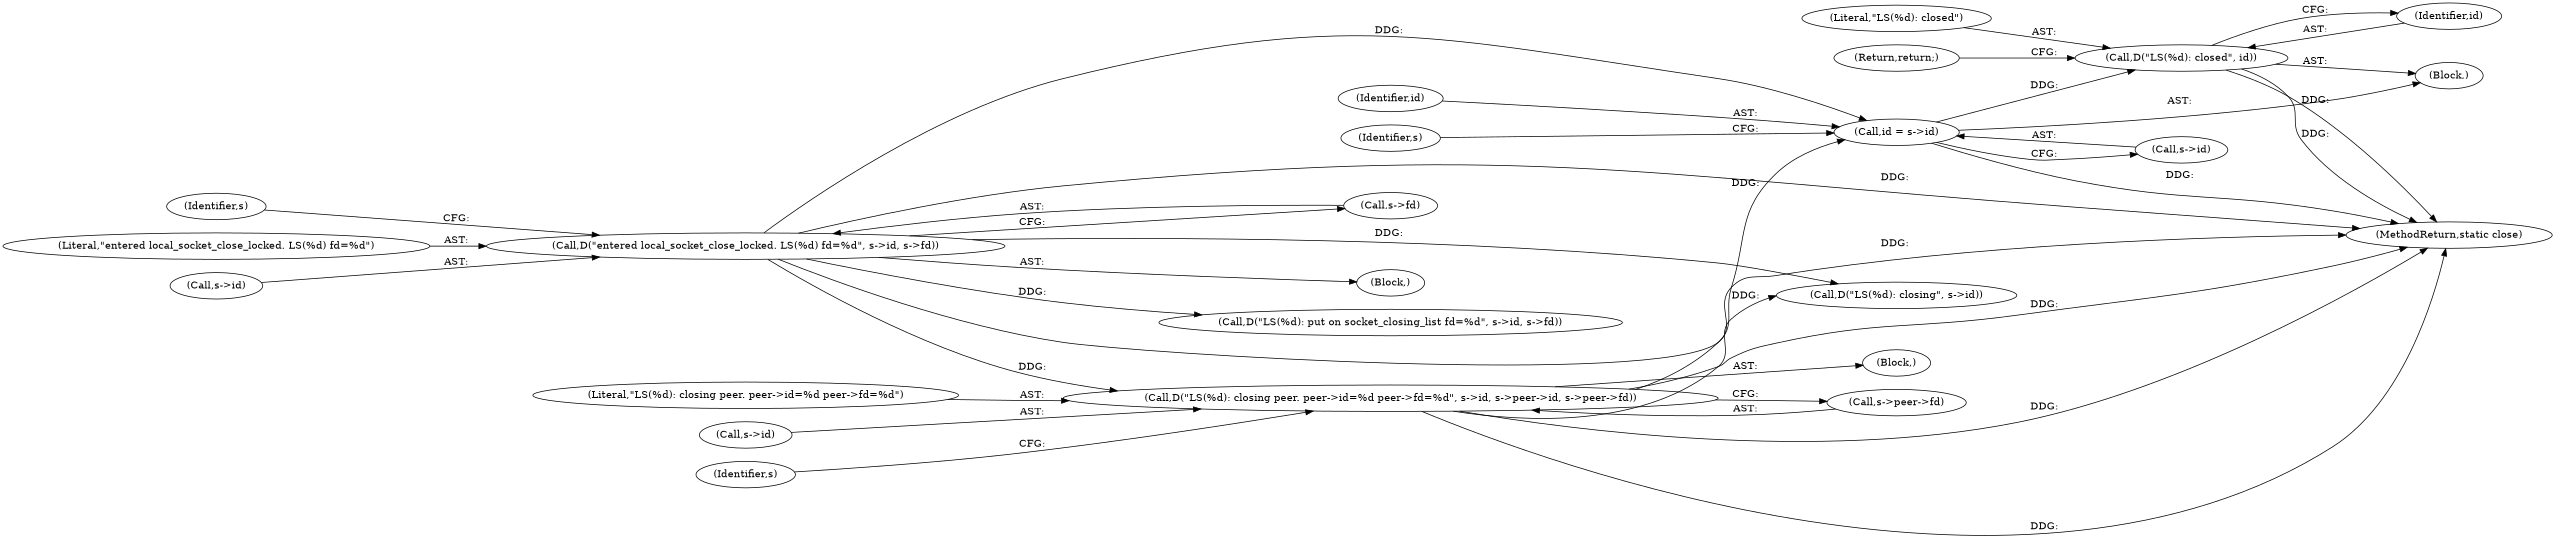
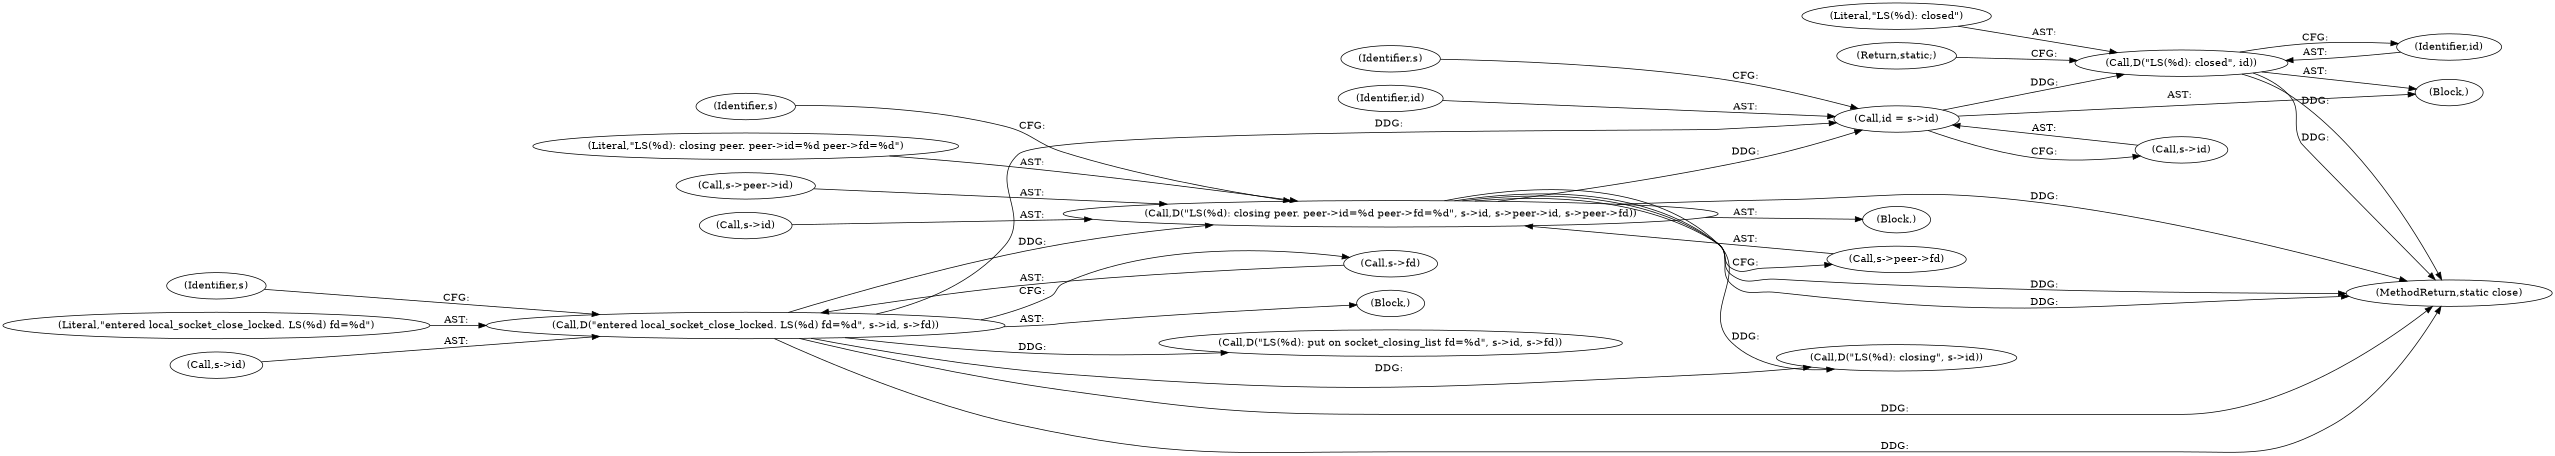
node "(Return,return;)": label "(Return,return;)" -> "(Return,static;)"
node "(Call,s->peer->id)": added
edge "(Call,id = s->id)" -> "(MethodReturn,static close)": removed, label "DDG:"
